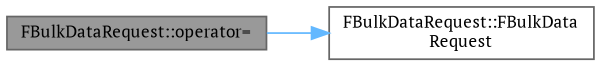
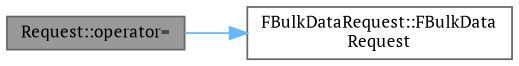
node "FBulkDataRequest::operator=": label "FBulkDataRequest::operator=" -> "Request::operator="
